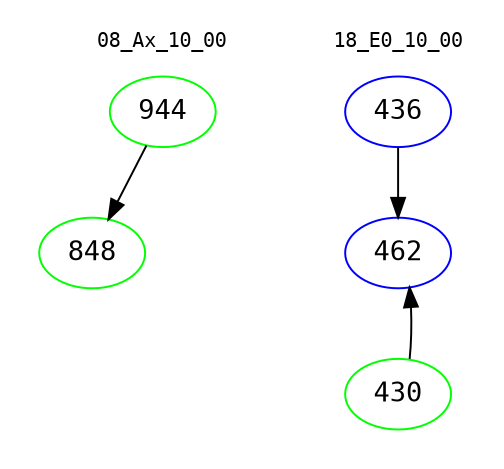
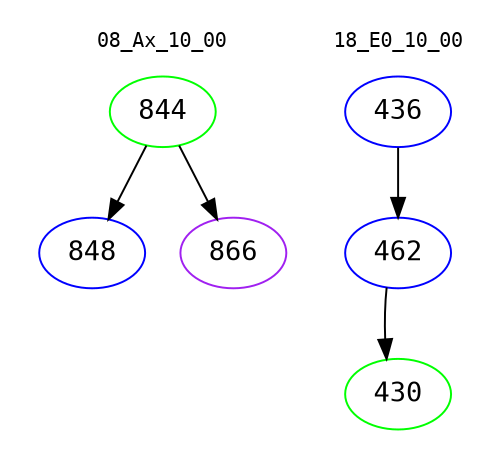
node "944": label "944" -> "844"
node "848": color green -> blue
node "866": added
edge "430" -> "462": reversed
